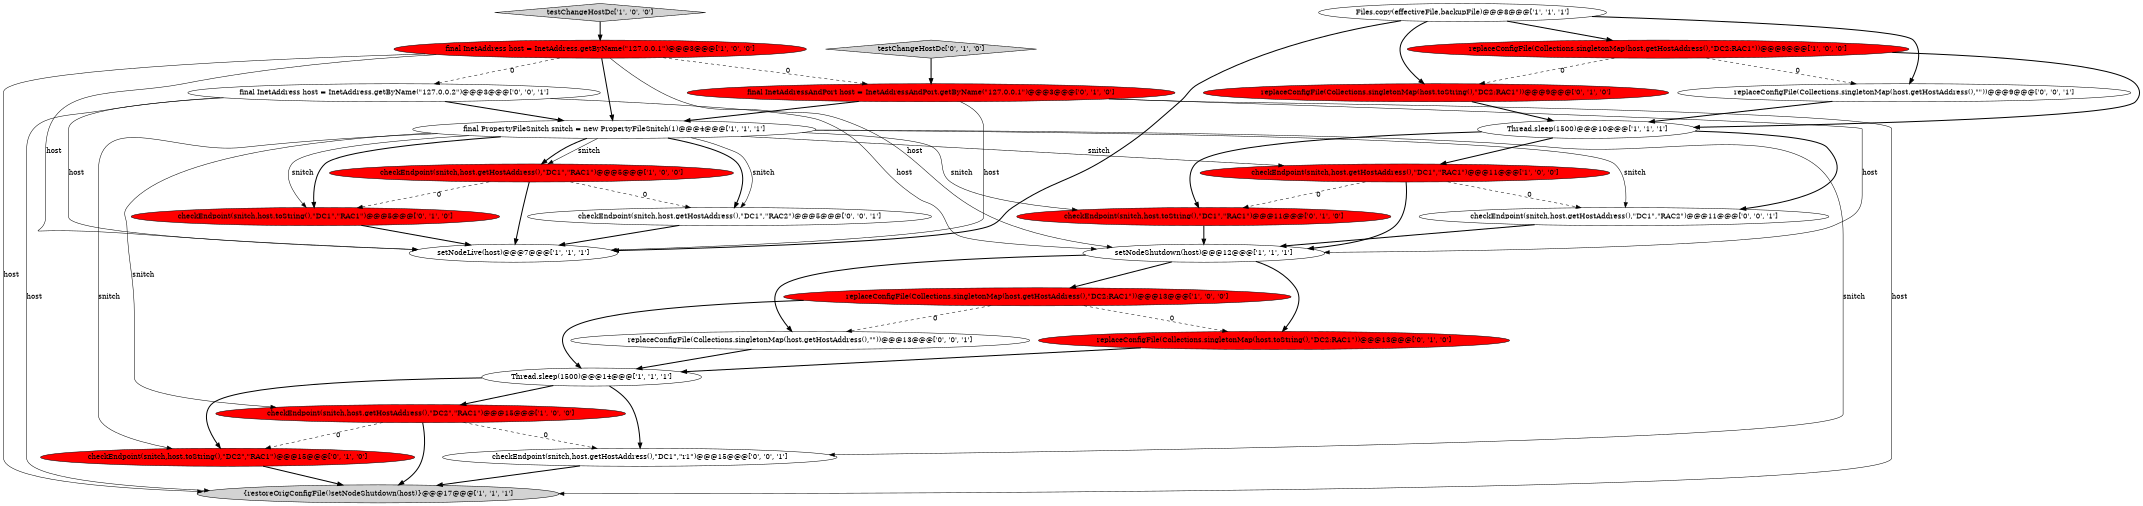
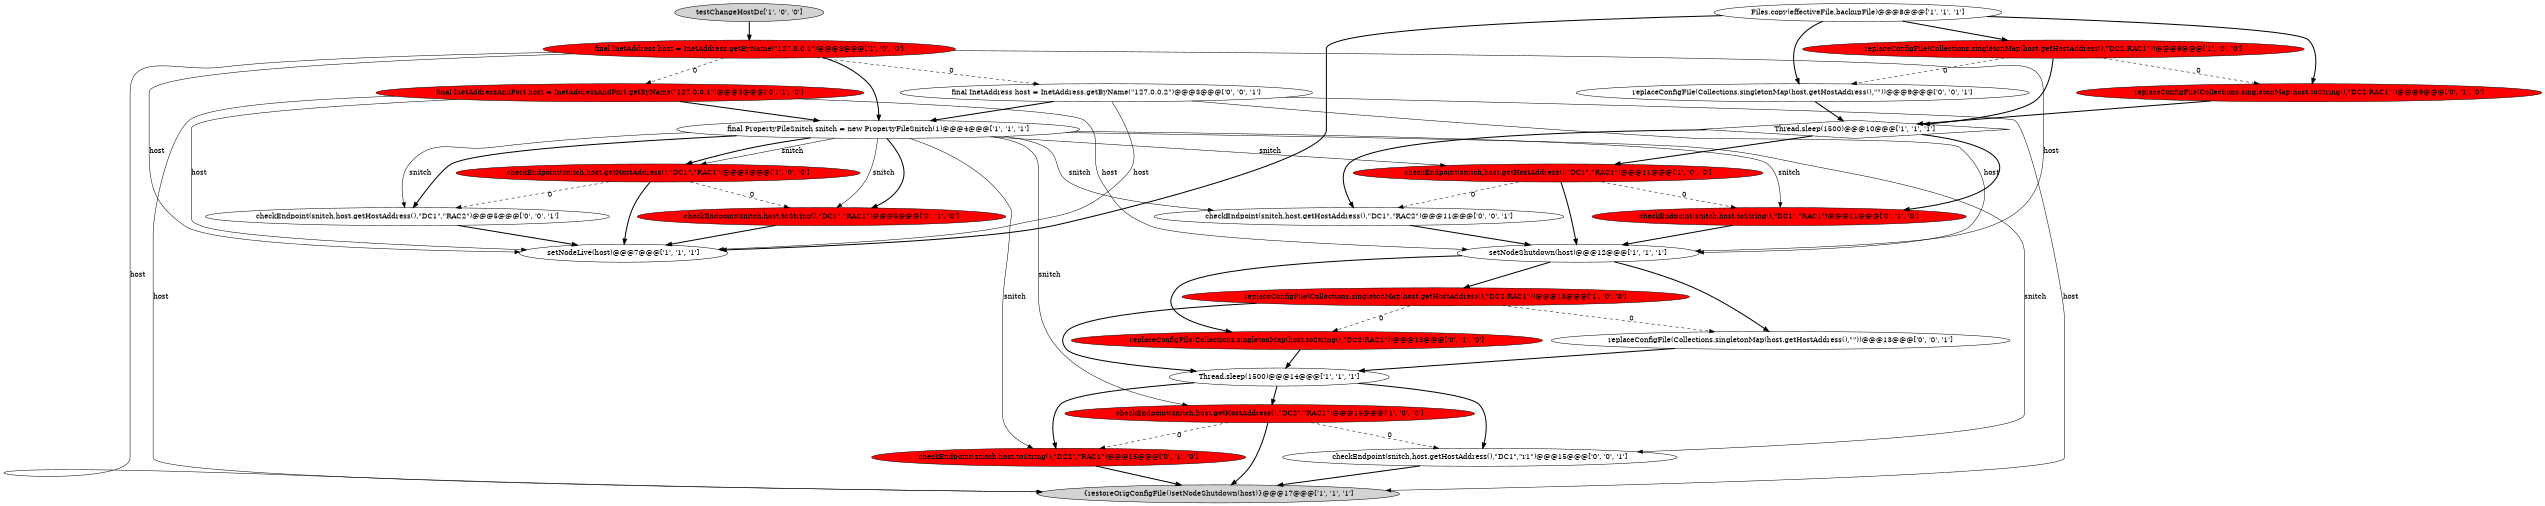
node "testChangeHostDc['1', '0', '0']": shape diamond -> ellipse
node "testChangeHostDc['0', '1', '0']": removed
node "Thread.sleep(1500)@@@10@@@['1', '1', '1']": shape ellipse -> diamond
